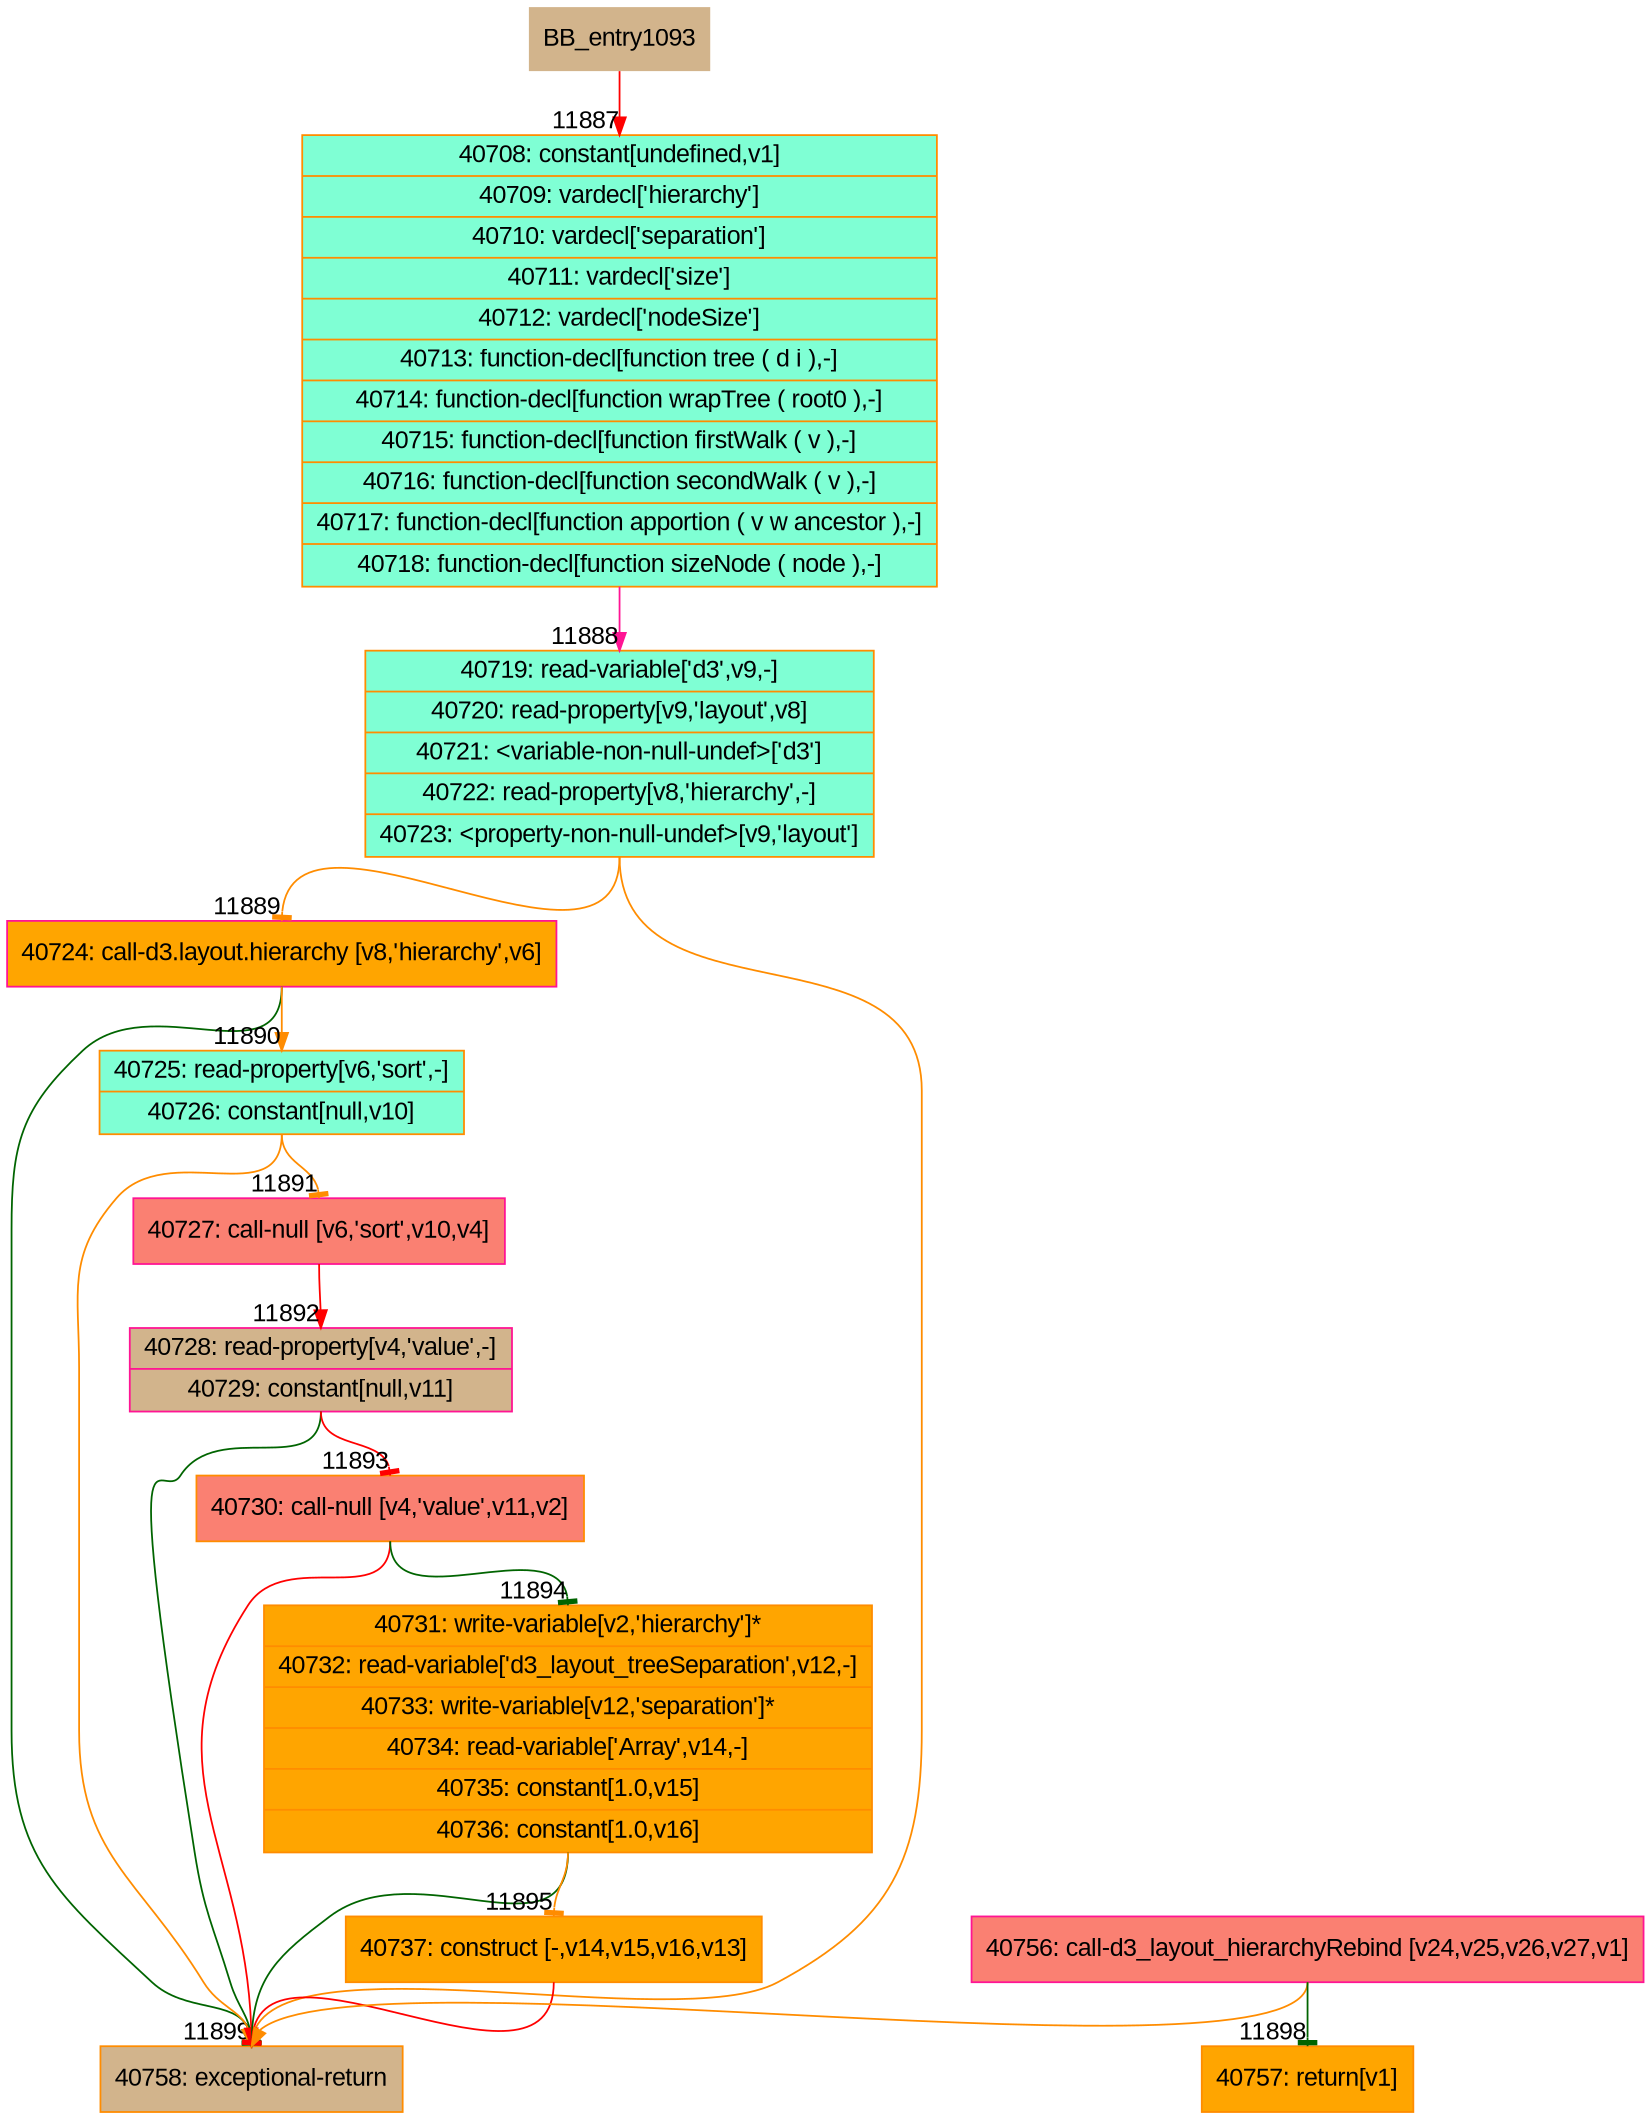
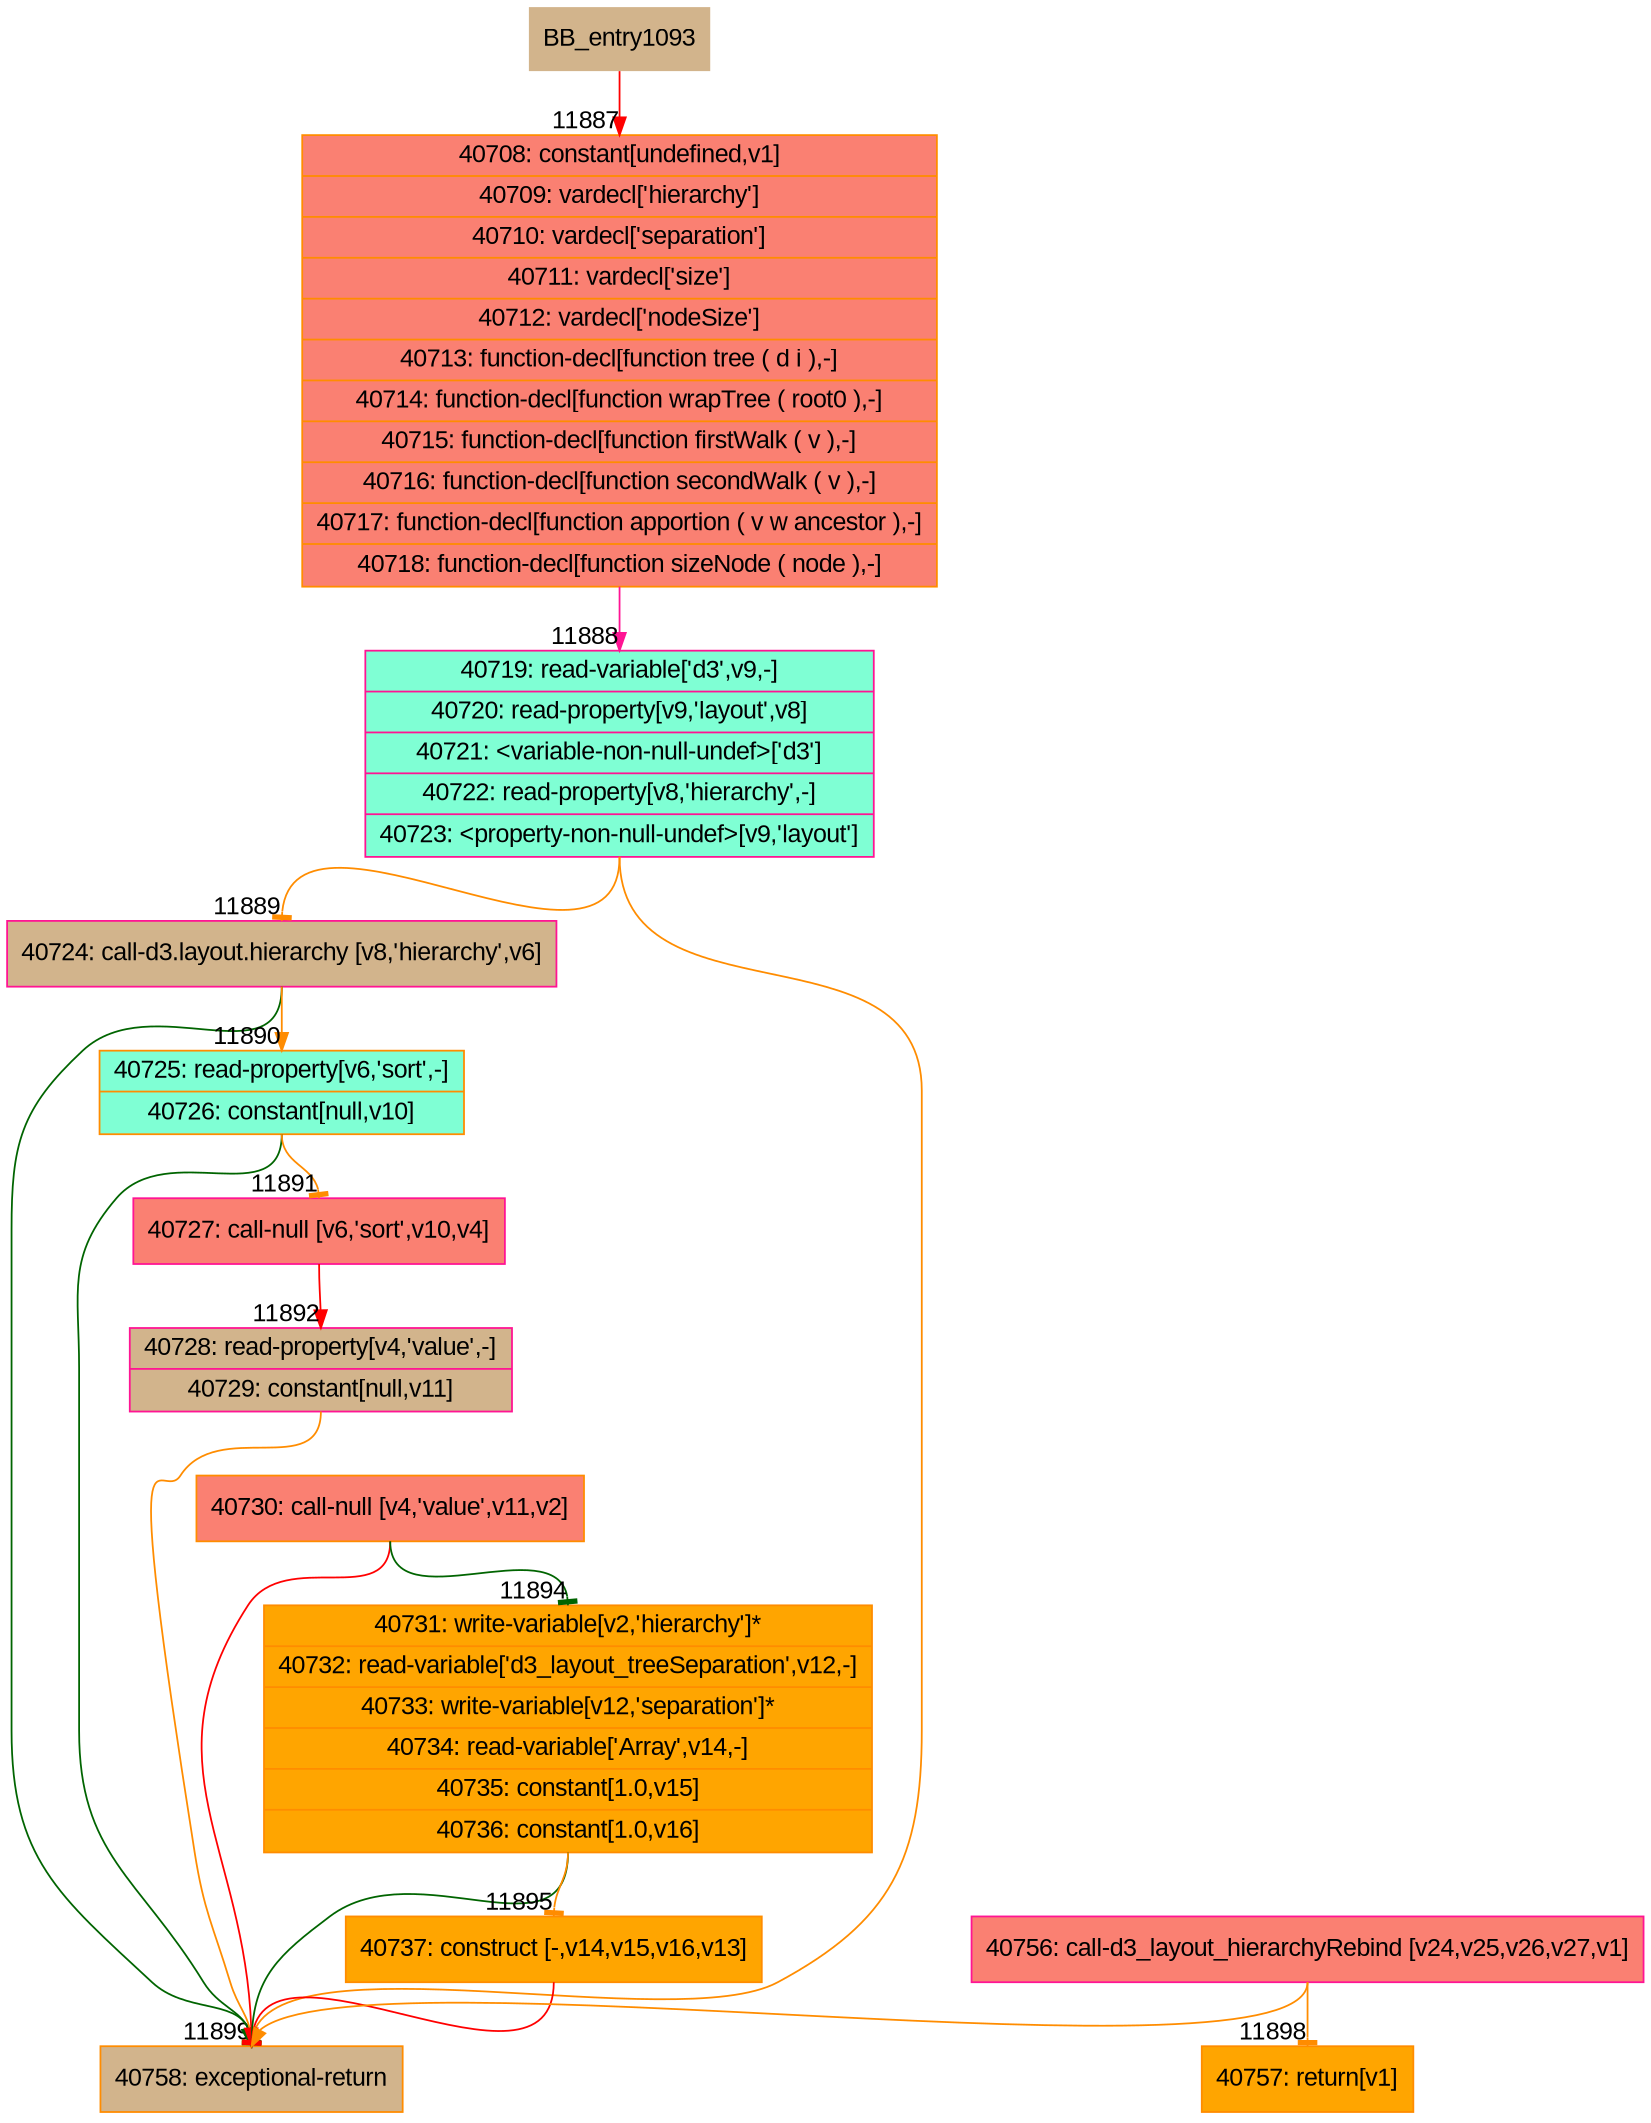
node "40708: constant[undefined,v1]": fillcolor aquamarine -> salmon
node "40719: read-variable['d3',v9,-]": color darkorange -> deeppink
node "40724: call-d3.layout.hierarchy [v8,'hierarchy',v6]": fillcolor orange -> tan
edge "40728: read-property[v4,'value',-]" -> "40730: call-null [v4,'value',v11,v2]": removed
edge "40725: read-property[v6,'sort',-]" -> "40758: exceptional-return": color darkorange -> darkgreen
edge "40728: read-property[v4,'value',-]" -> "40758: exceptional-return": color darkgreen -> darkorange
edge "40756: call-d3_layout_hierarchyRebind [v24,v25,v26,v27,v1]" -> "40757: return[v1]": color darkgreen -> darkorange
